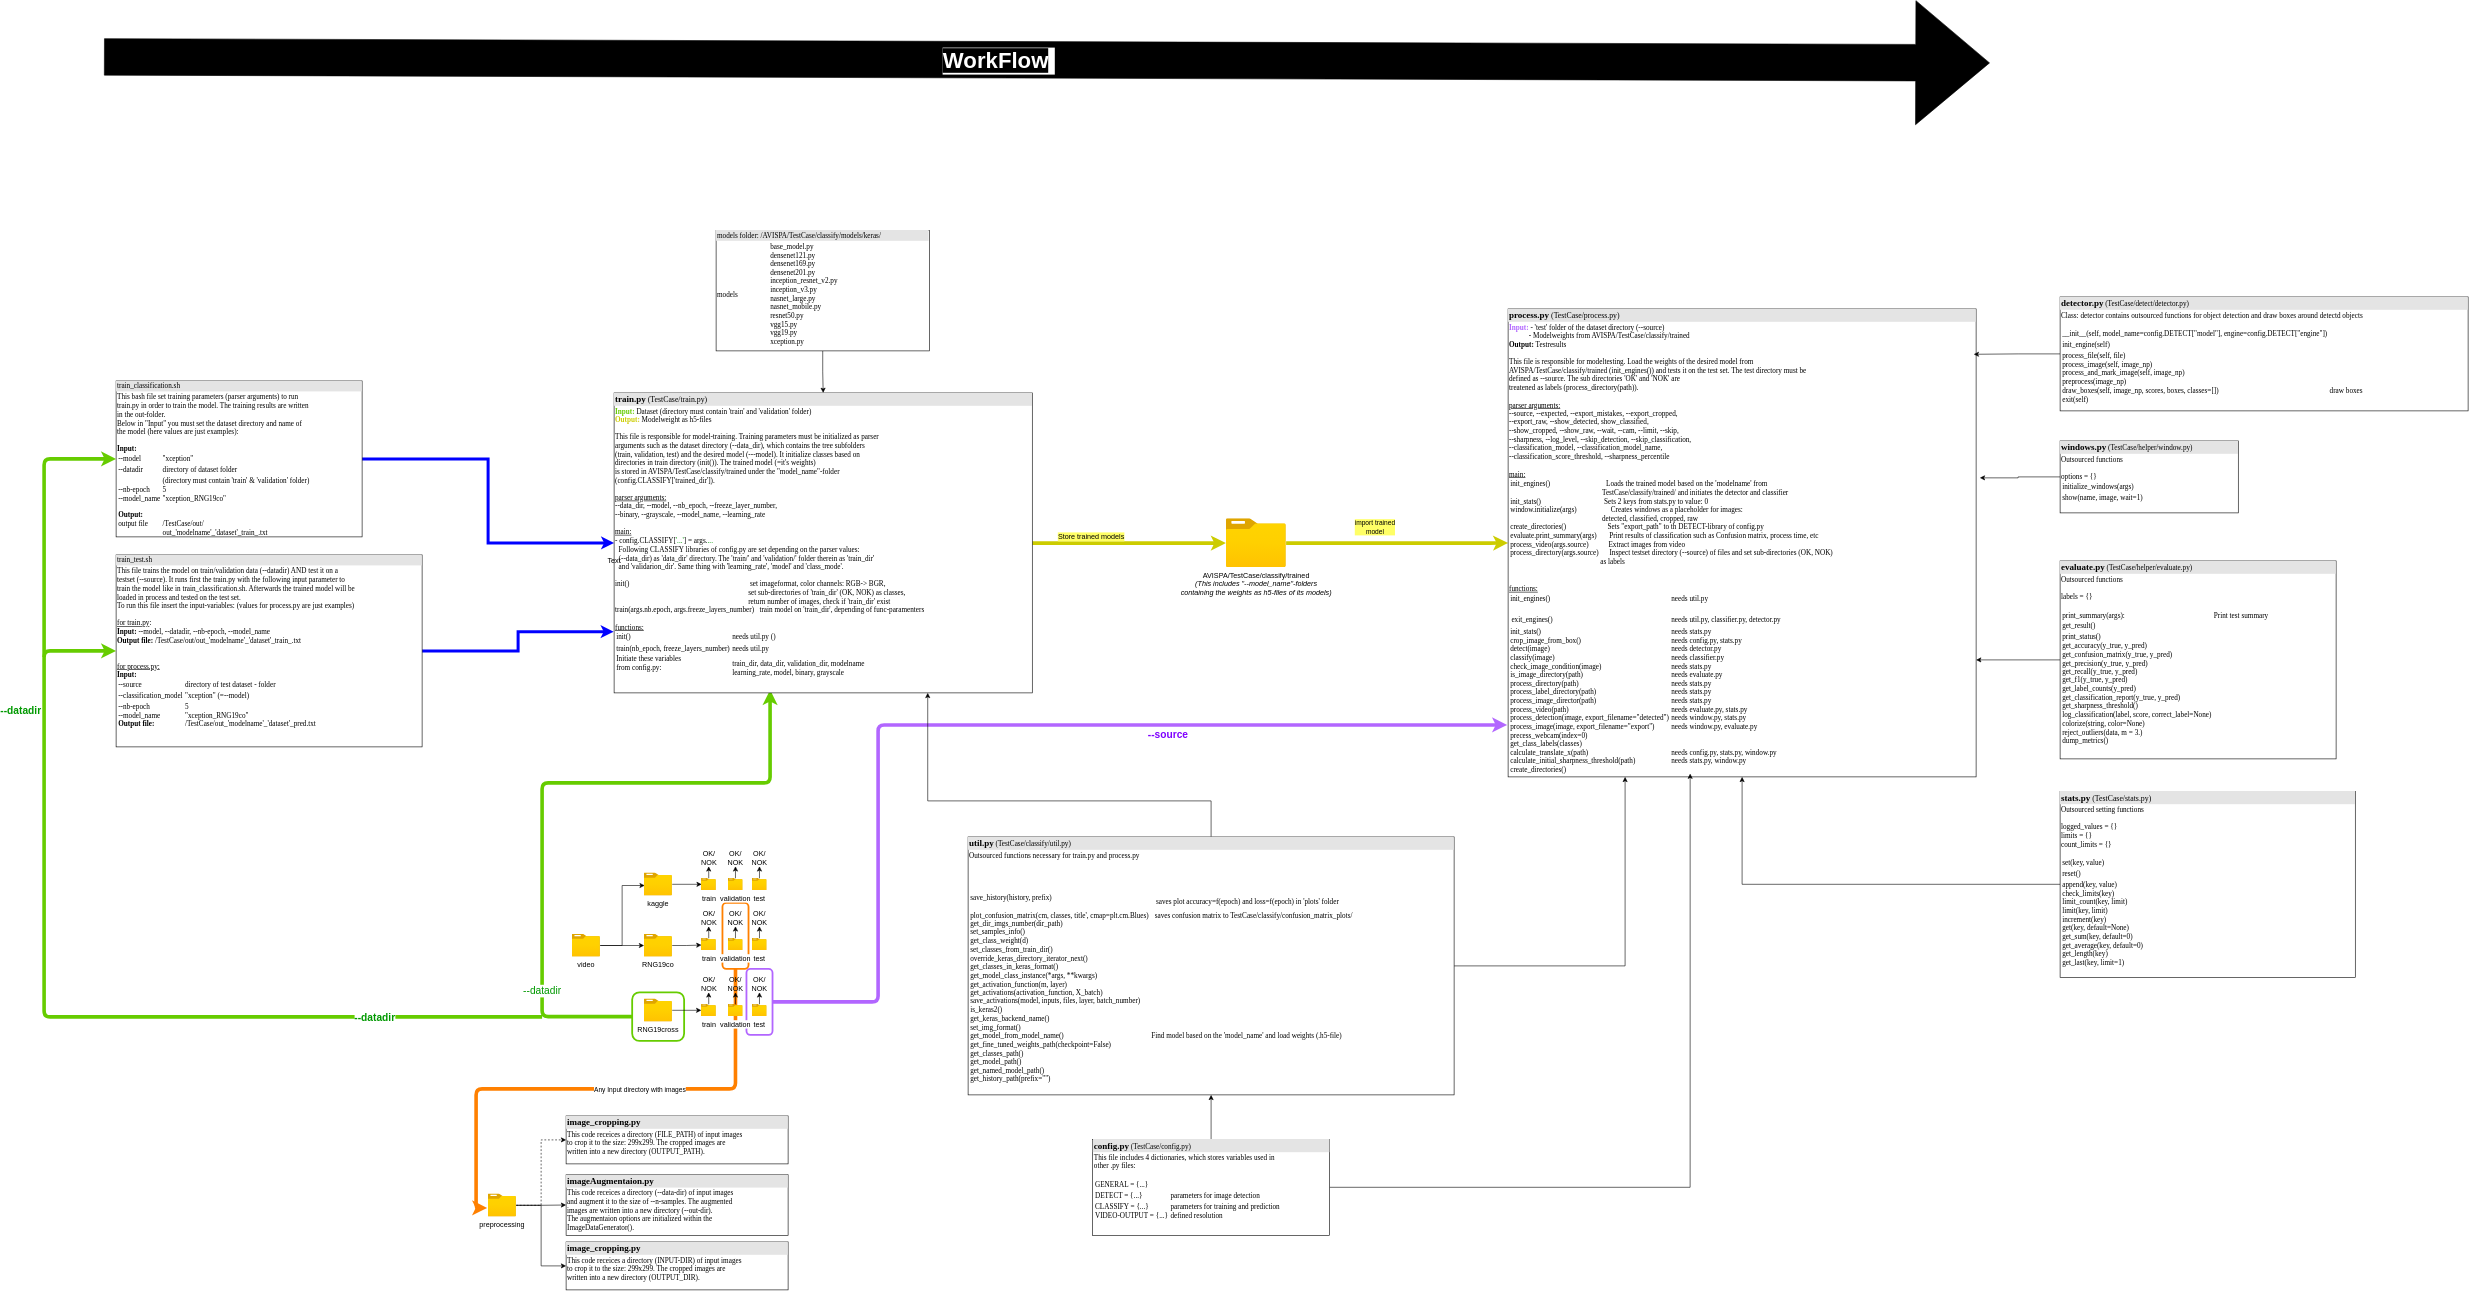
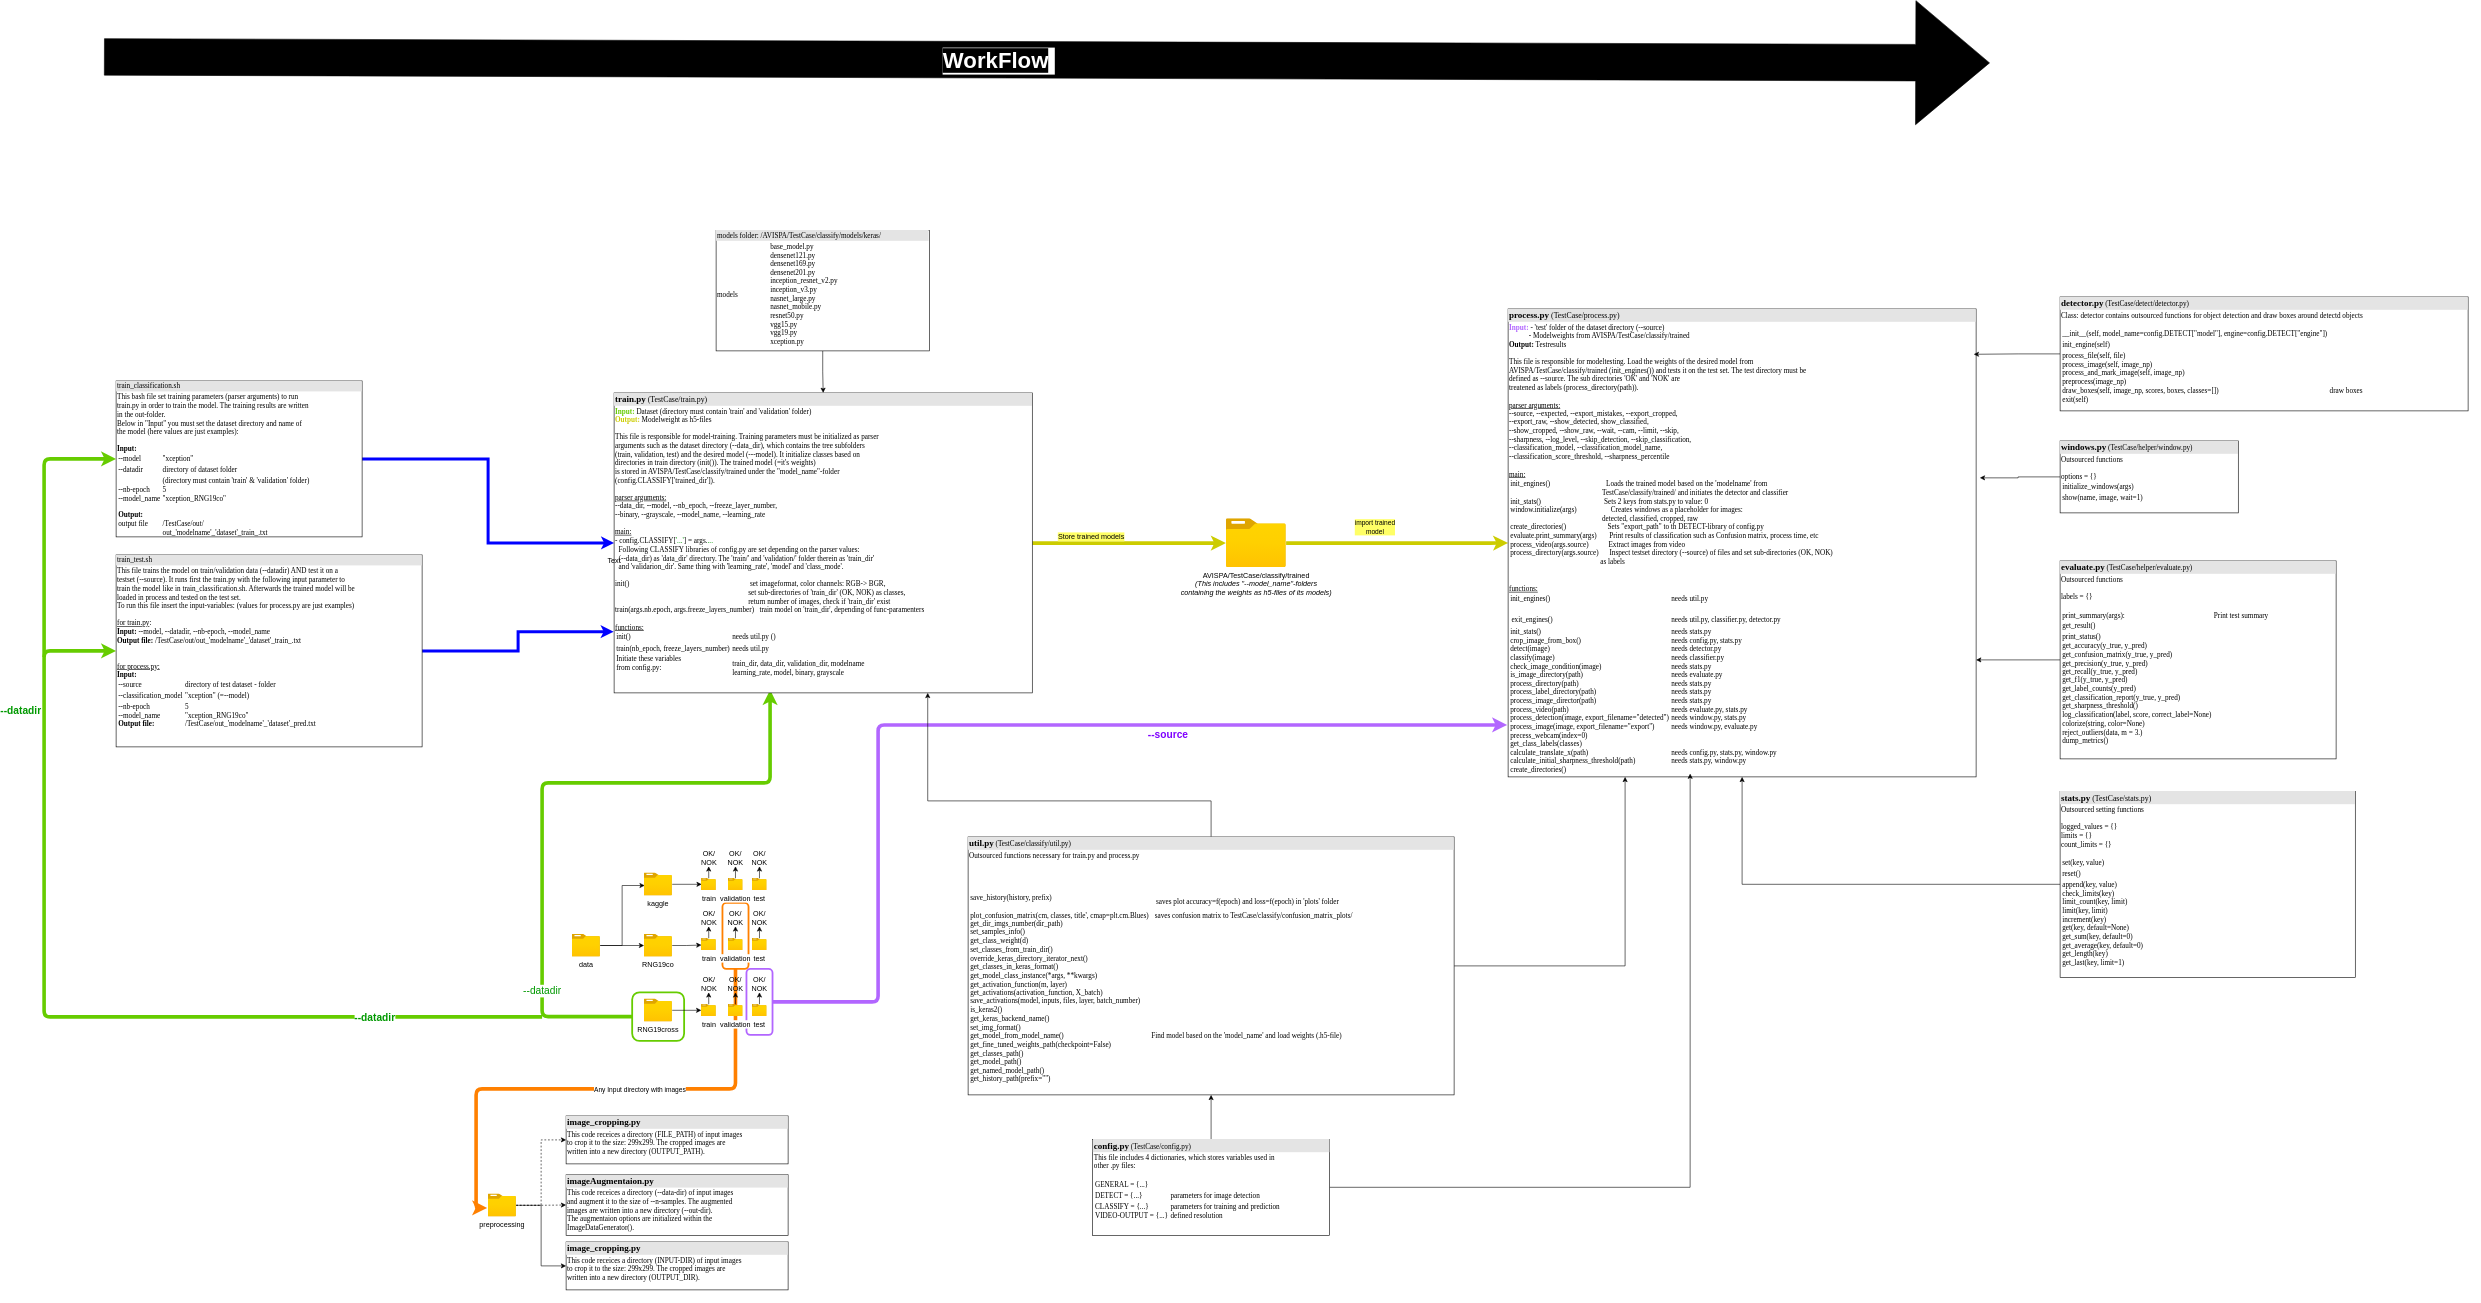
node "video": label "video" -> "data"
edge "preprocessing" -> "imageAugmentaion.py This code receices a directory (--data-dir) of input images and augment it to the size of --n-samples. The augmented images are written into a new directory (--out-dir). The augmentaion options are initialized within the ImageDataGenerator().": style solid -> dashed
